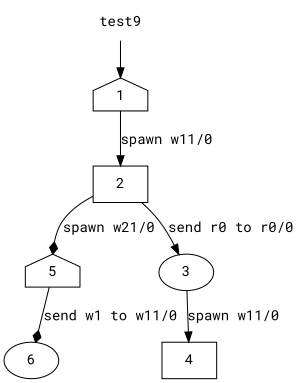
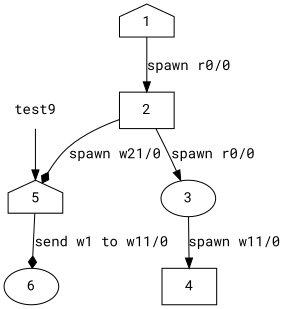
edge "test9" -> "1": now "test9" -> "5"
edge "1" -> "2": label "spawn w11/0" -> "spawn r0/0"
edge "2" -> "3": label "send r0 to r0/0" -> "spawn r0/0"
